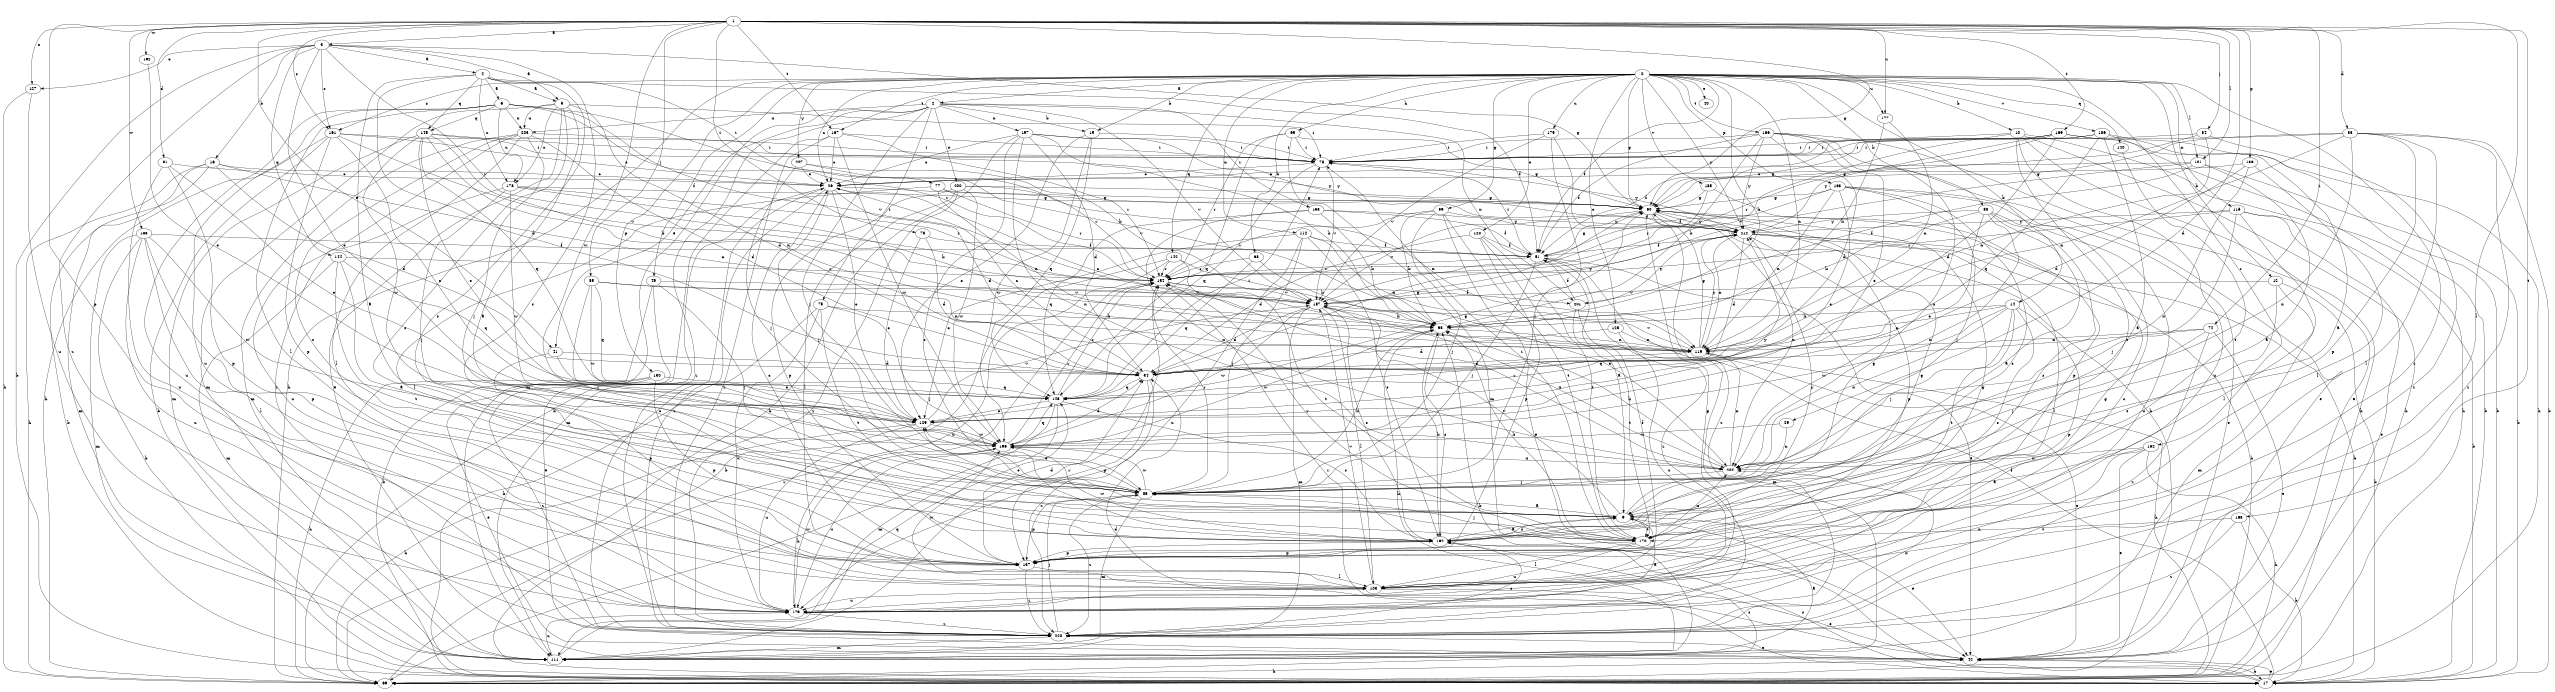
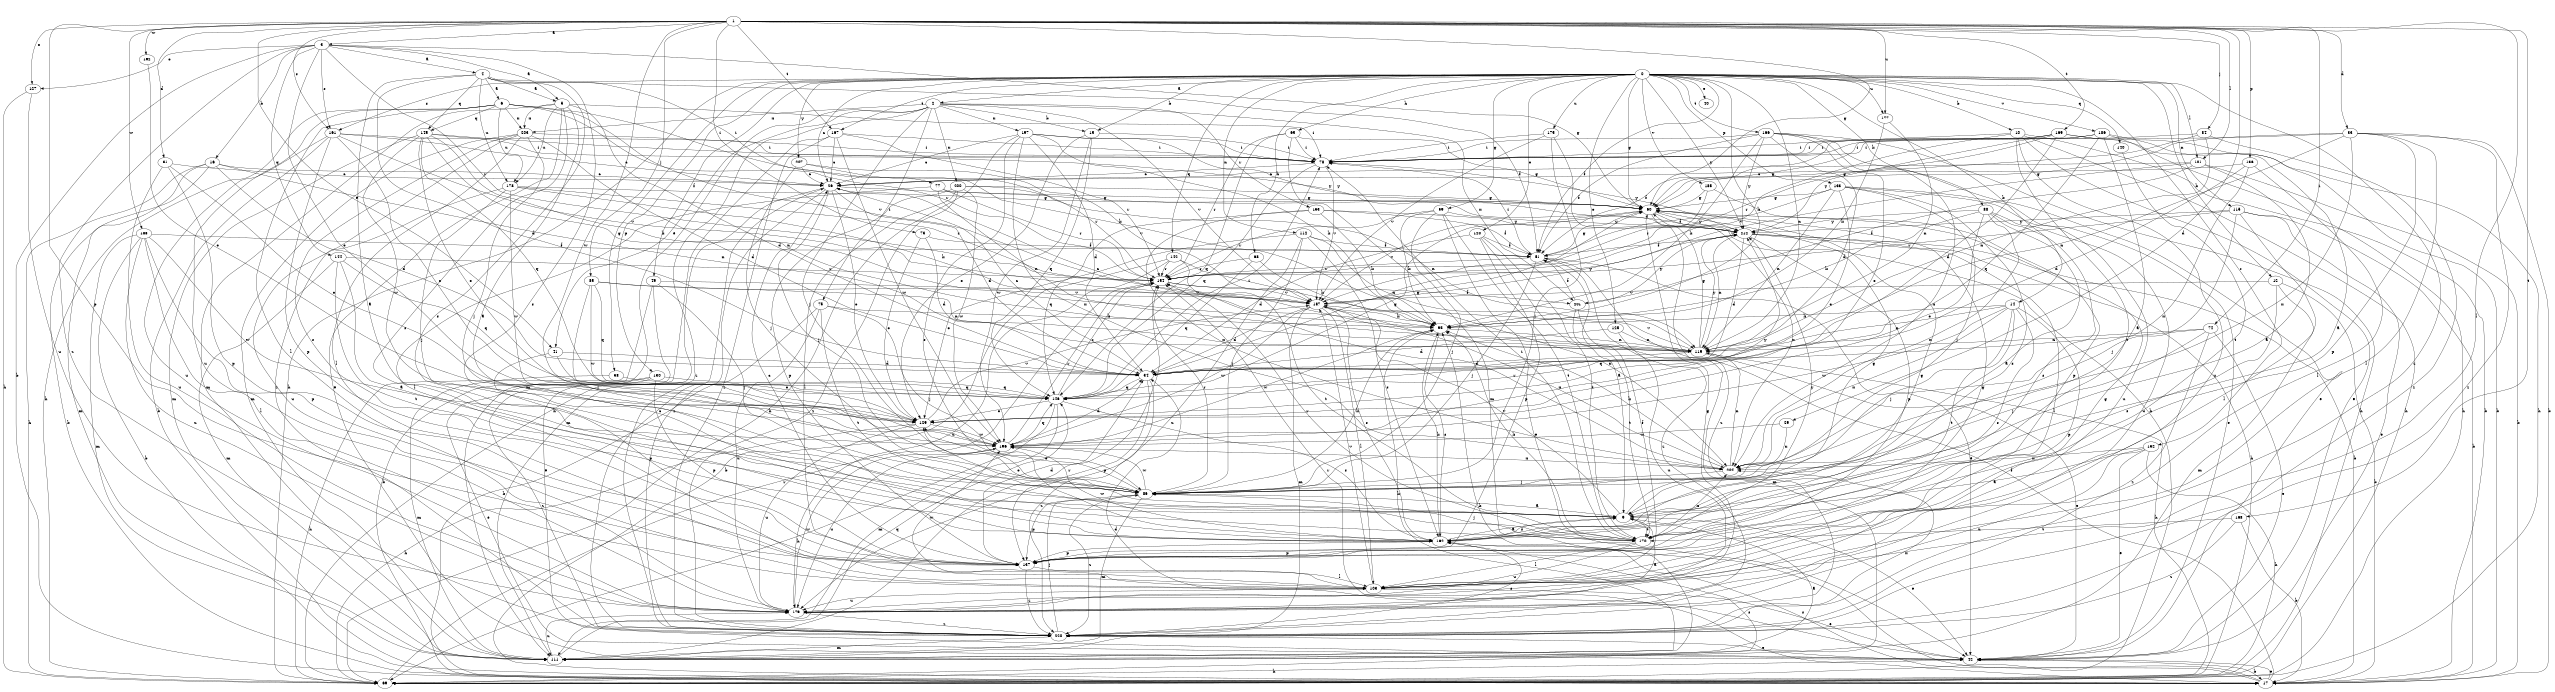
edge "129" -> "60": now "146" -> "60"
node "58": added
